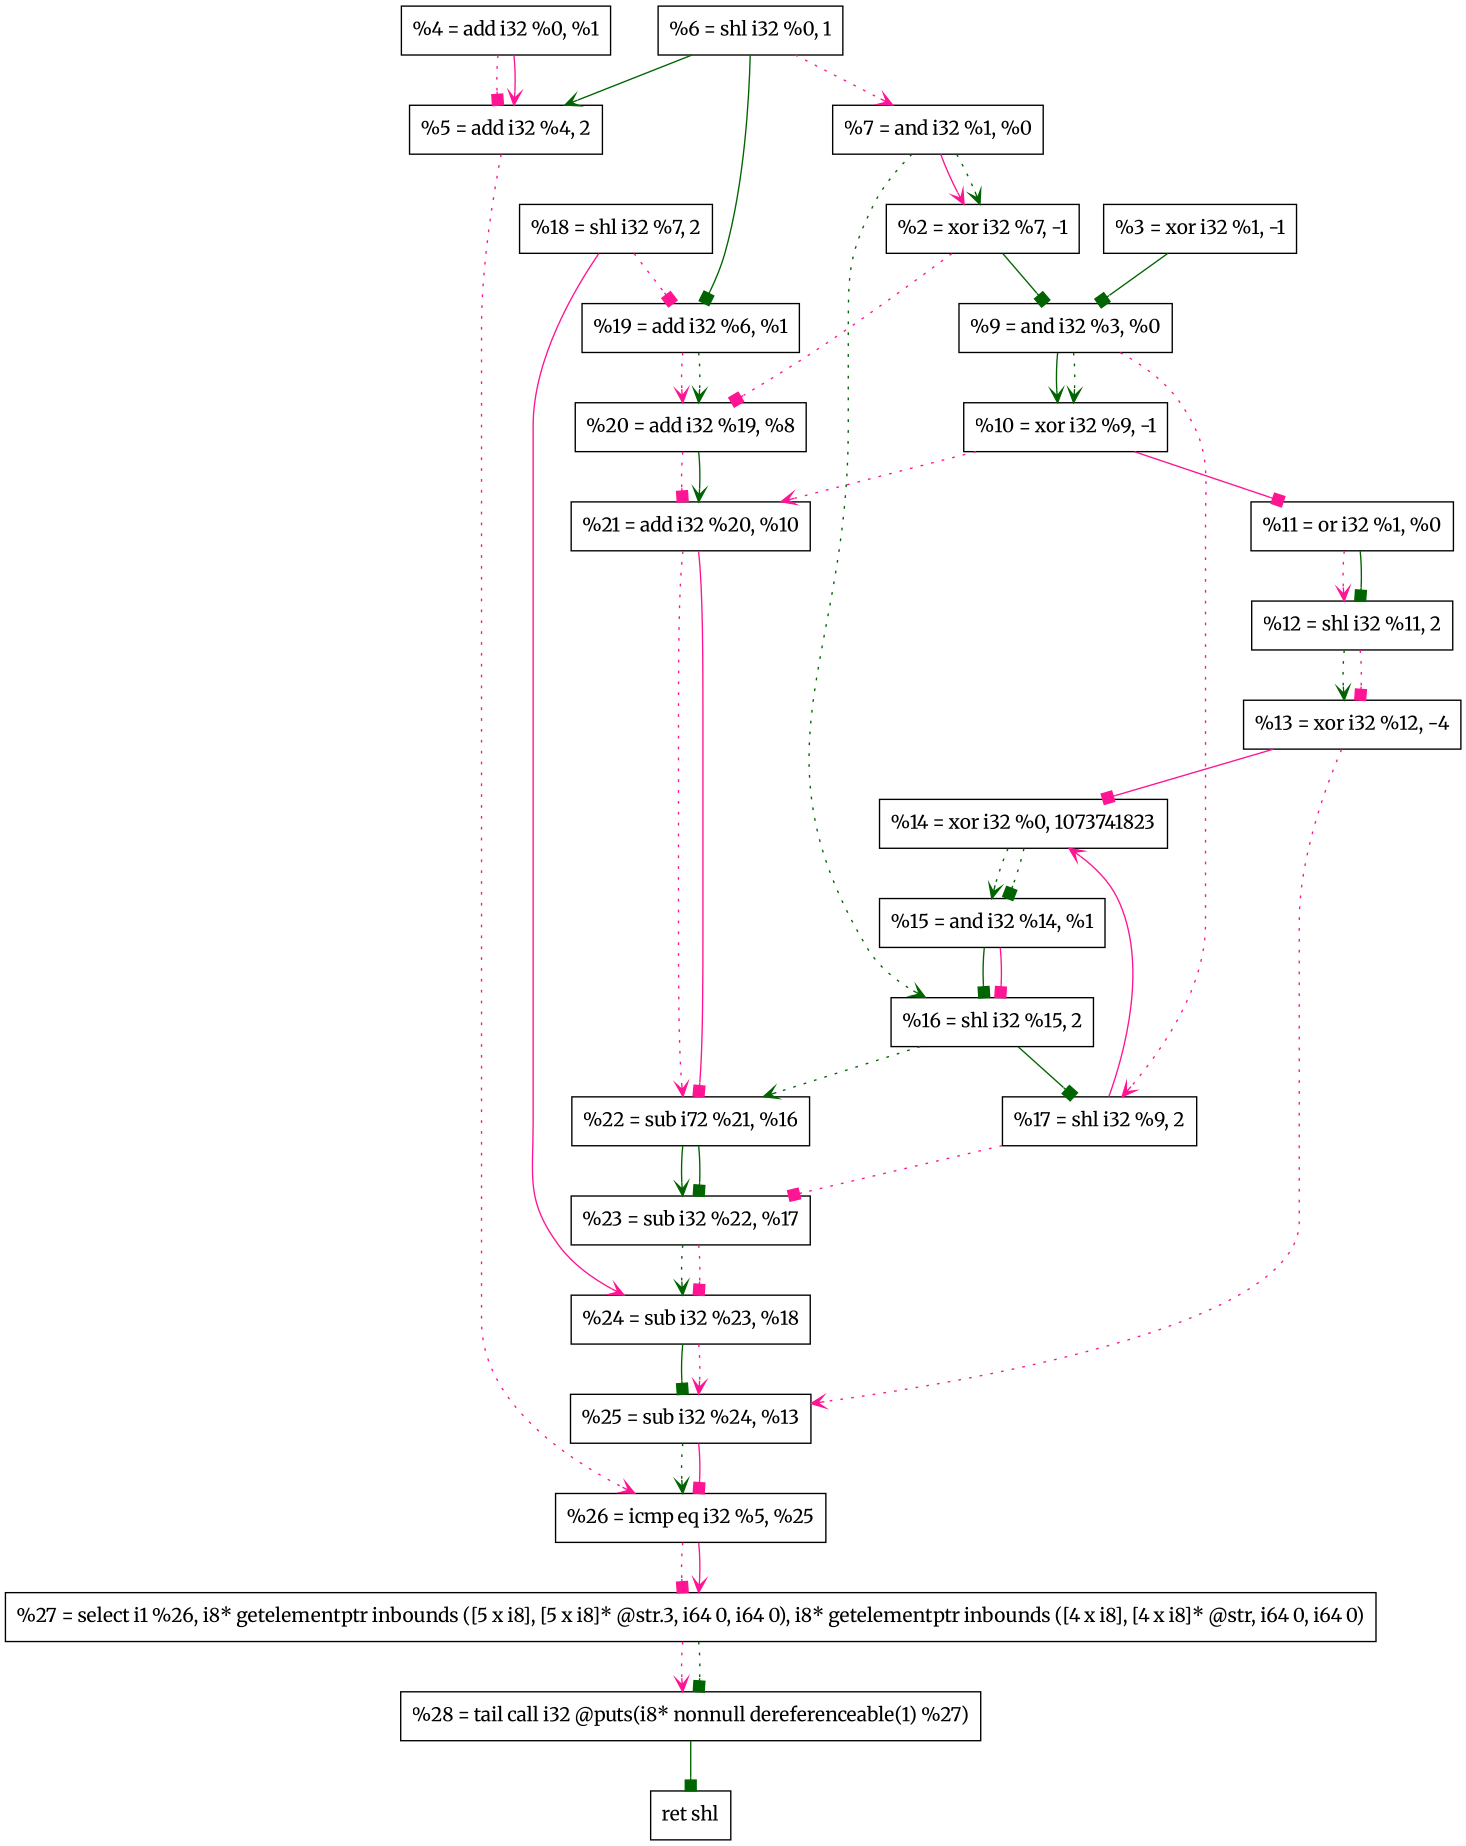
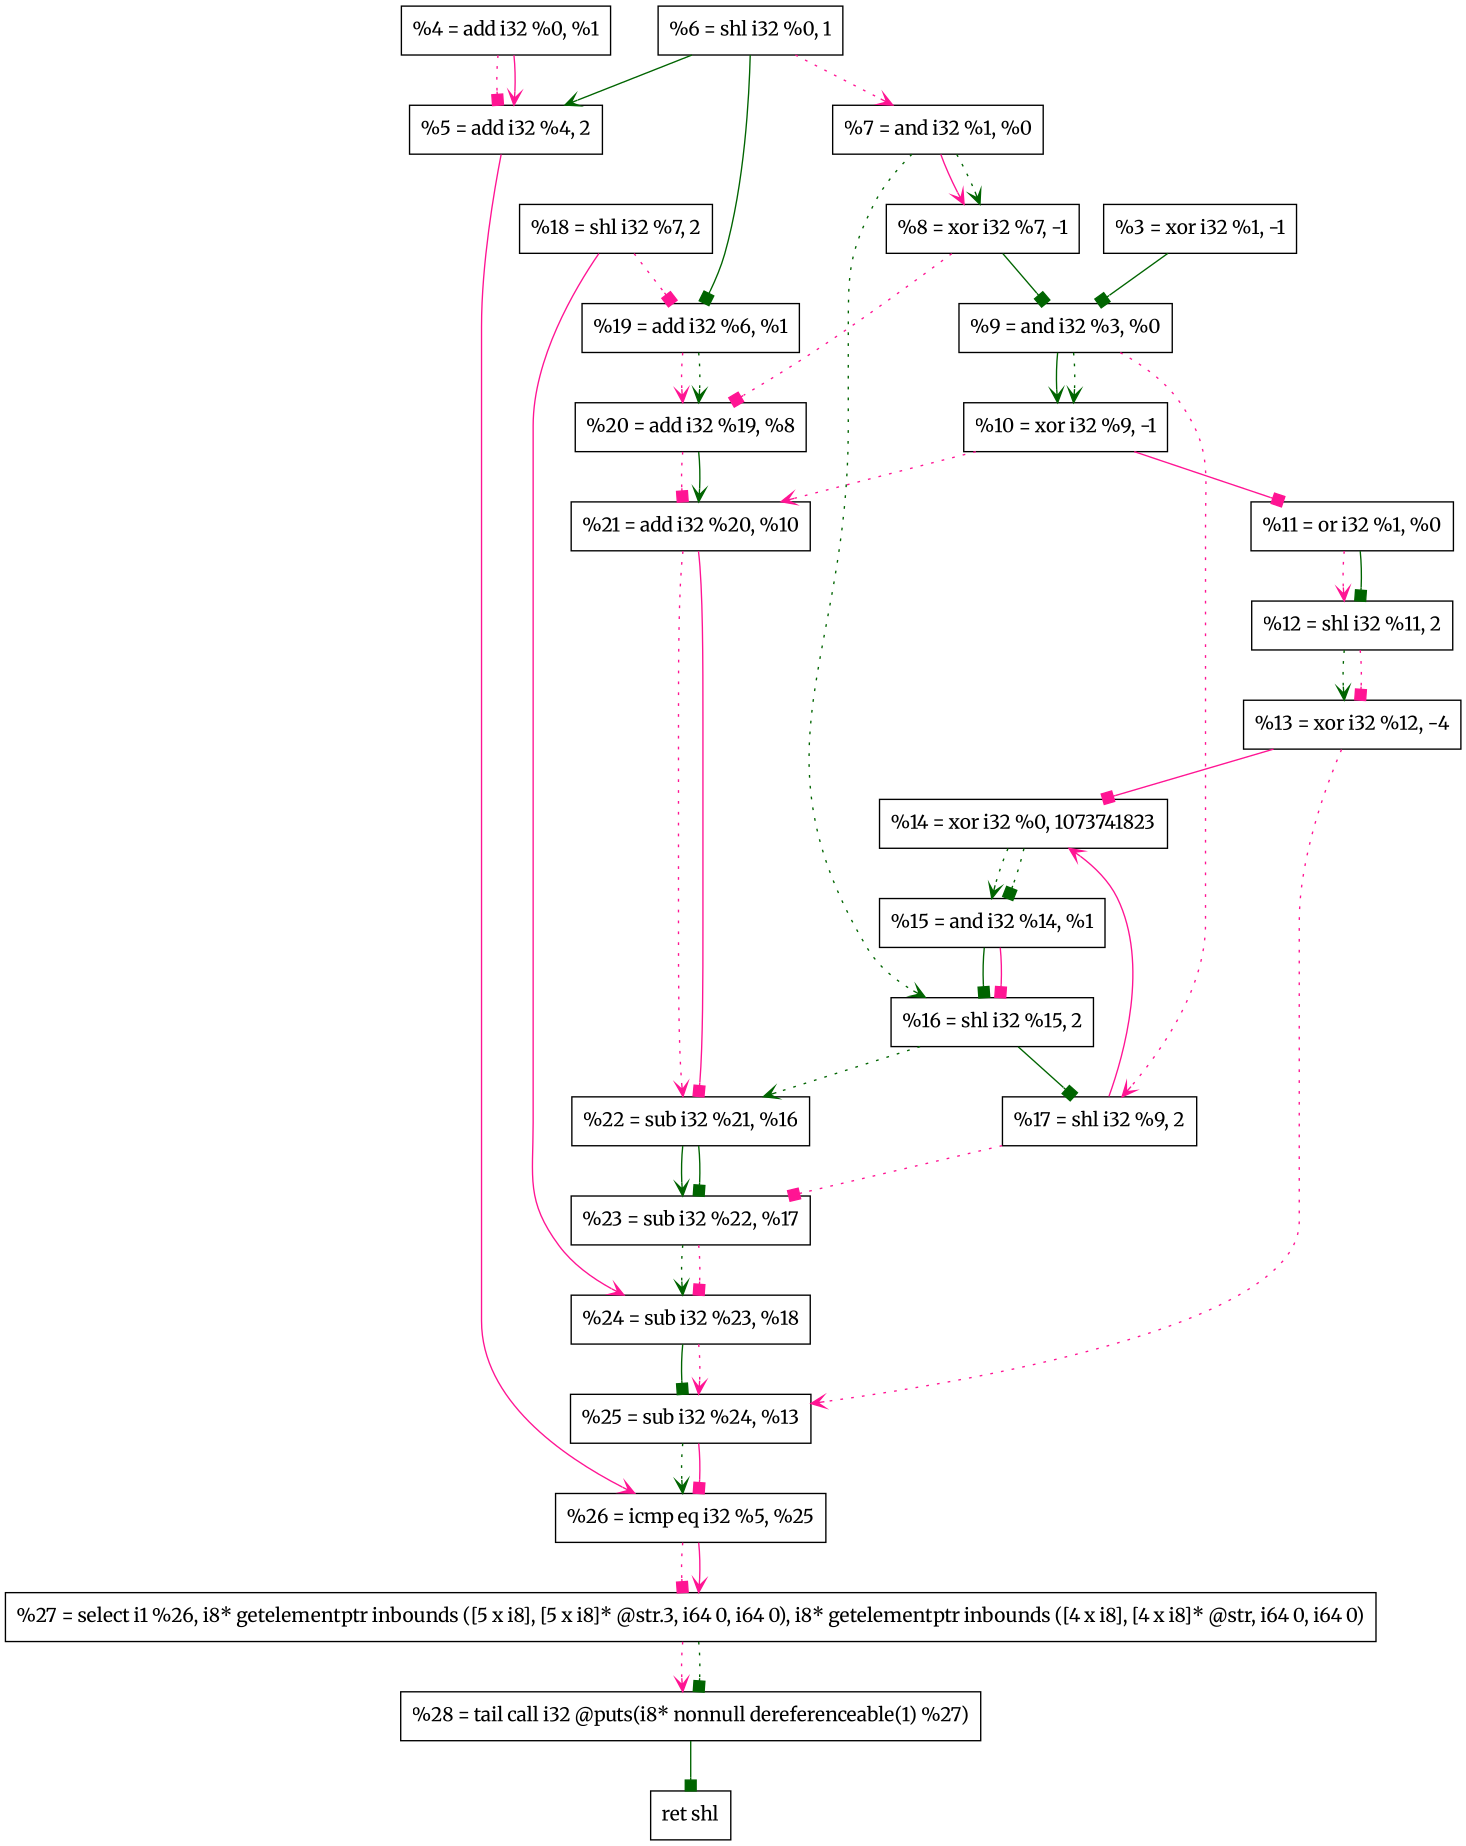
node "%2 = xor i32 %7, -1": label "%2 = xor i32 %7, -1" -> "%8 = xor i32 %7, -1"
edge "%5 = add i32 %4, 2" -> "%26 = icmp eq i32 %5, %25": style dotted -> solid
node "%22 = sub i72 %21, %16": label "%22 = sub i72 %21, %16" -> "%22 = sub i32 %21, %16"
